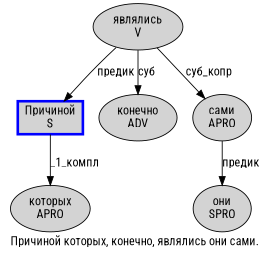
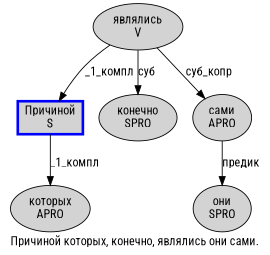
edge "являлись V" -> "Причиной S": label "предик" -> "_1_компл"
node "конечно ADV": label "конечно ADV" -> "конечно SPRO"
